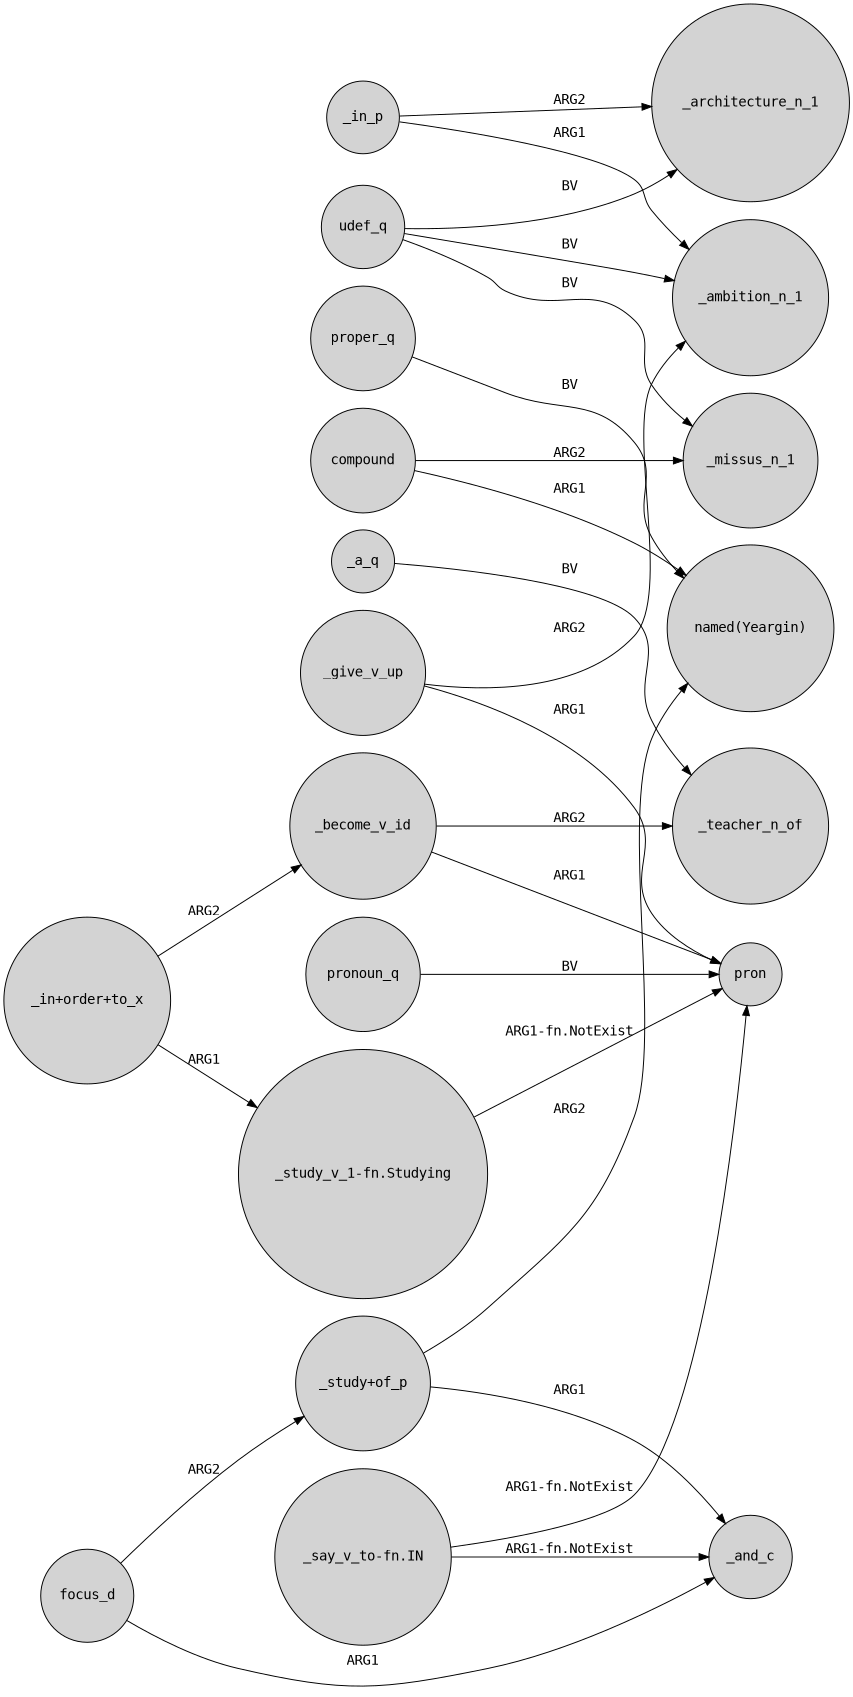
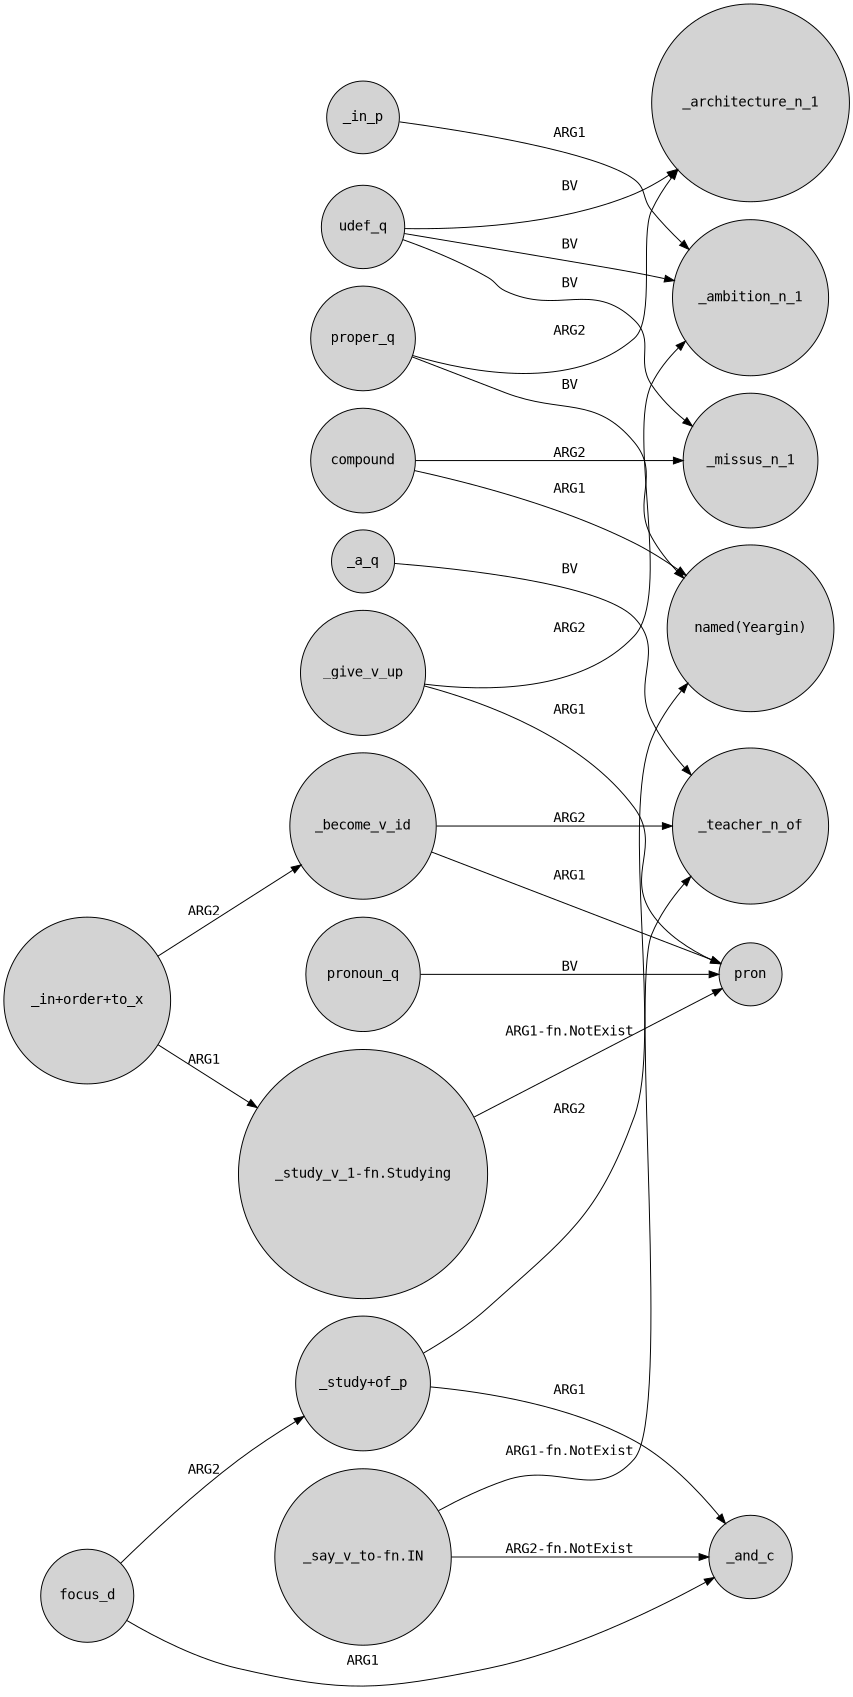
edge "_in_p" -> "_architecture_n_1": now "proper_q" -> "_architecture_n_1"
edge "_say_v_to-fn.IN" -> "pron": now "_say_v_to-fn.IN" -> "_teacher_n_of"
edge "_say_v_to-fn.IN" -> "_and_c": label "ARG1-fn.NotExist" -> "ARG2-fn.NotExist"
